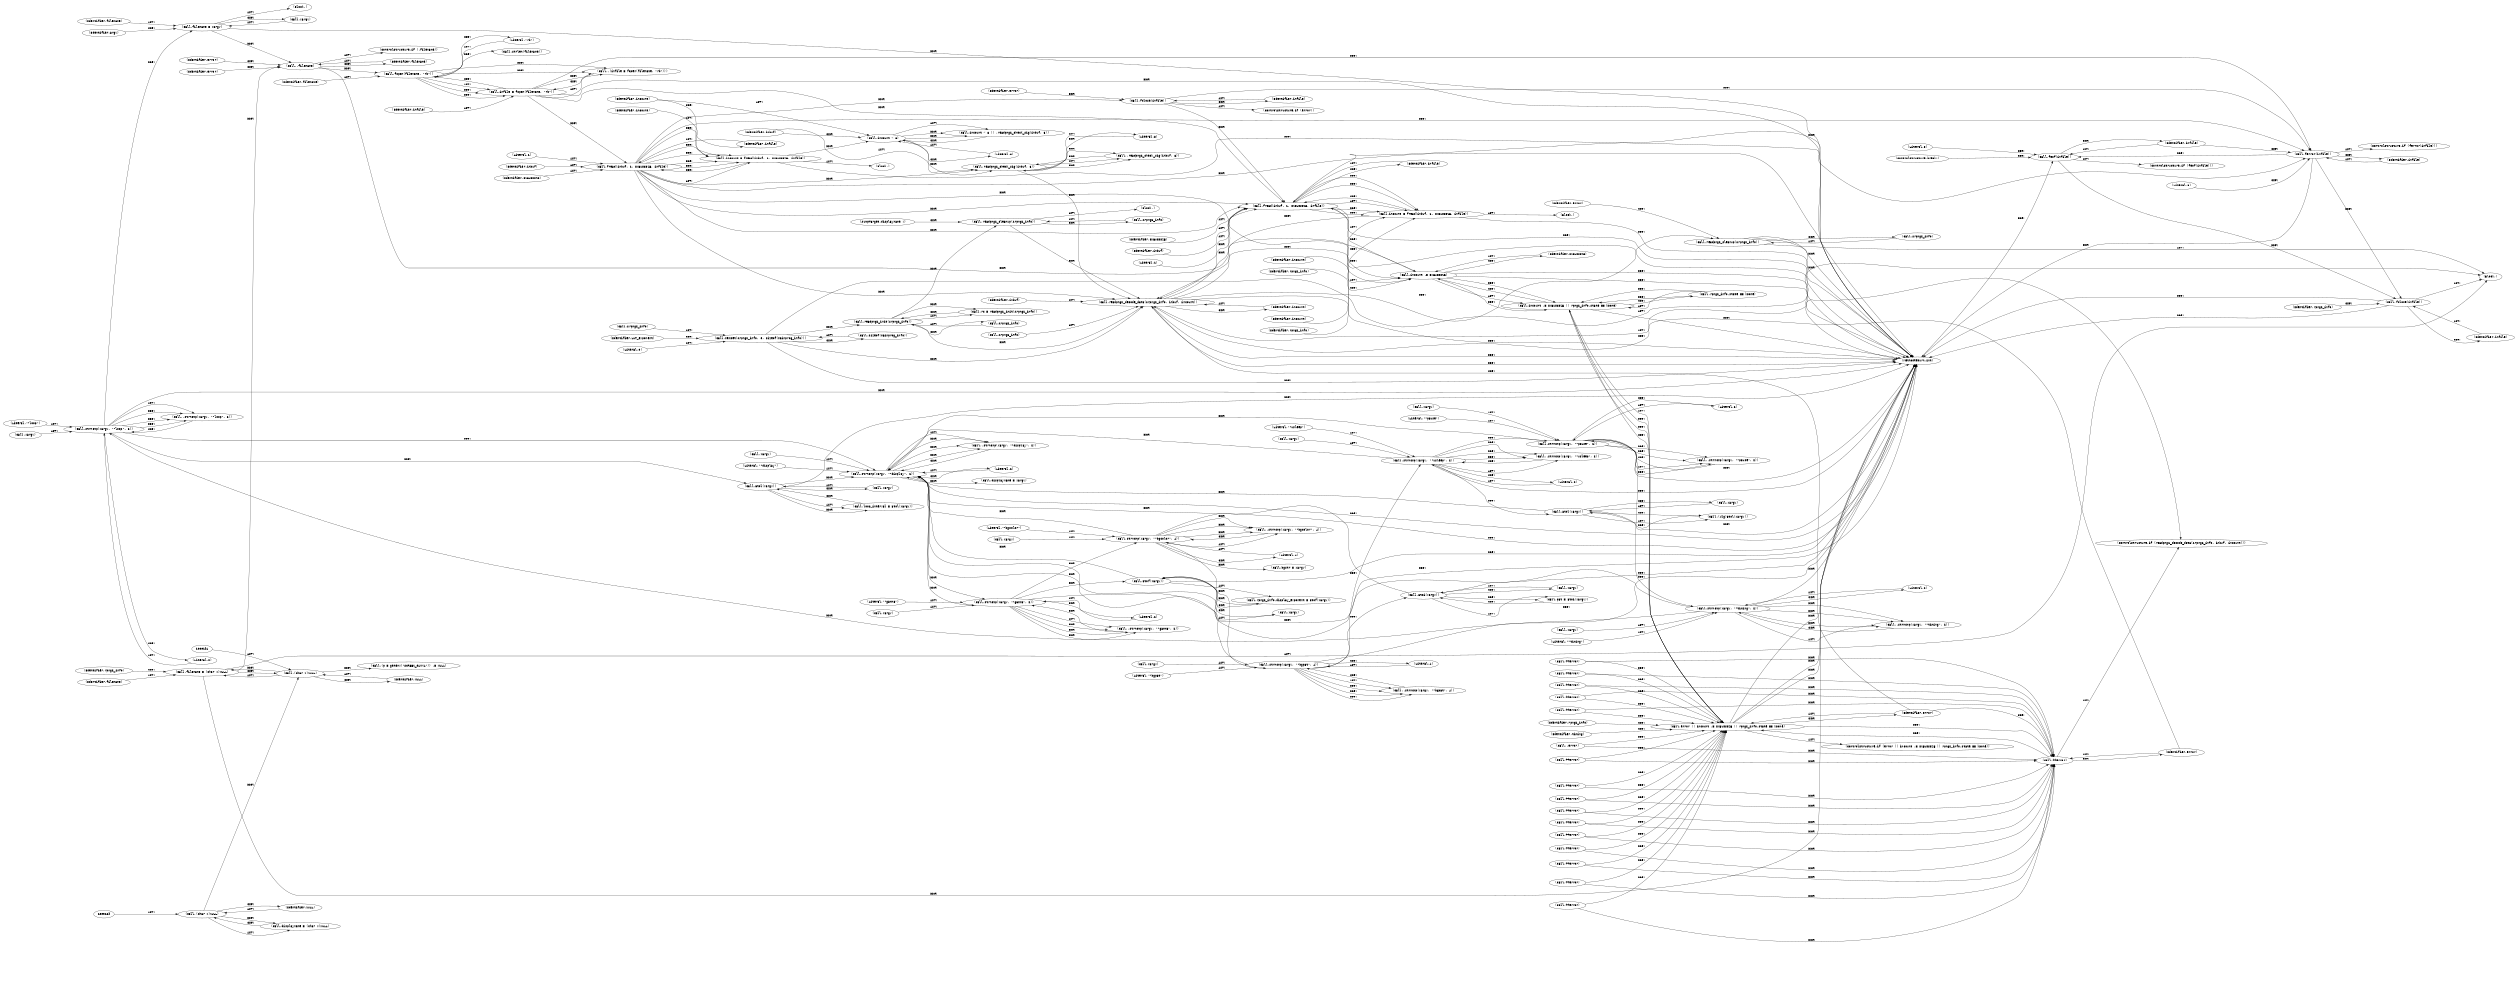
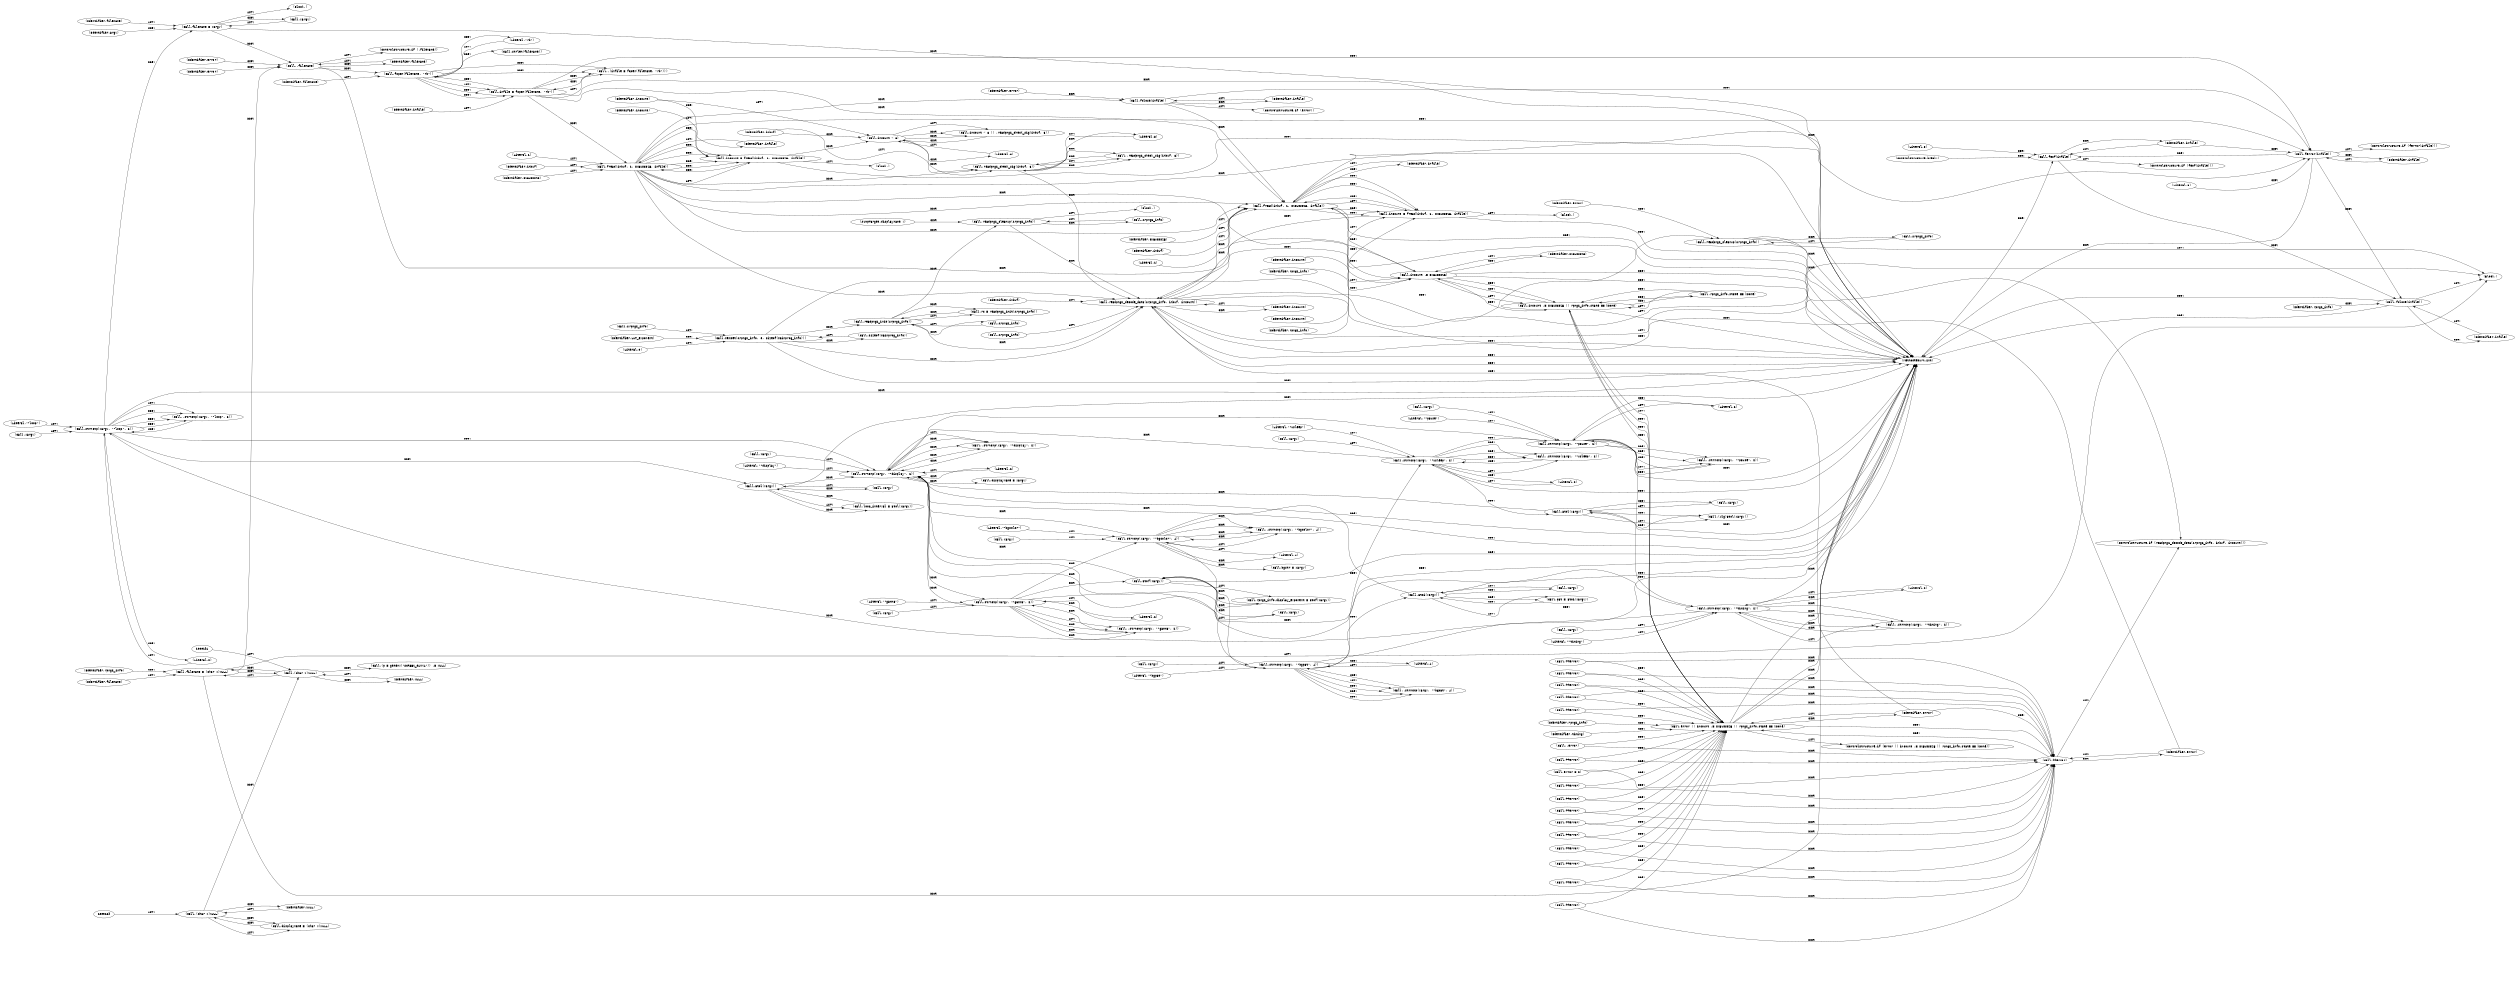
node "(Call,error = 0)": added
